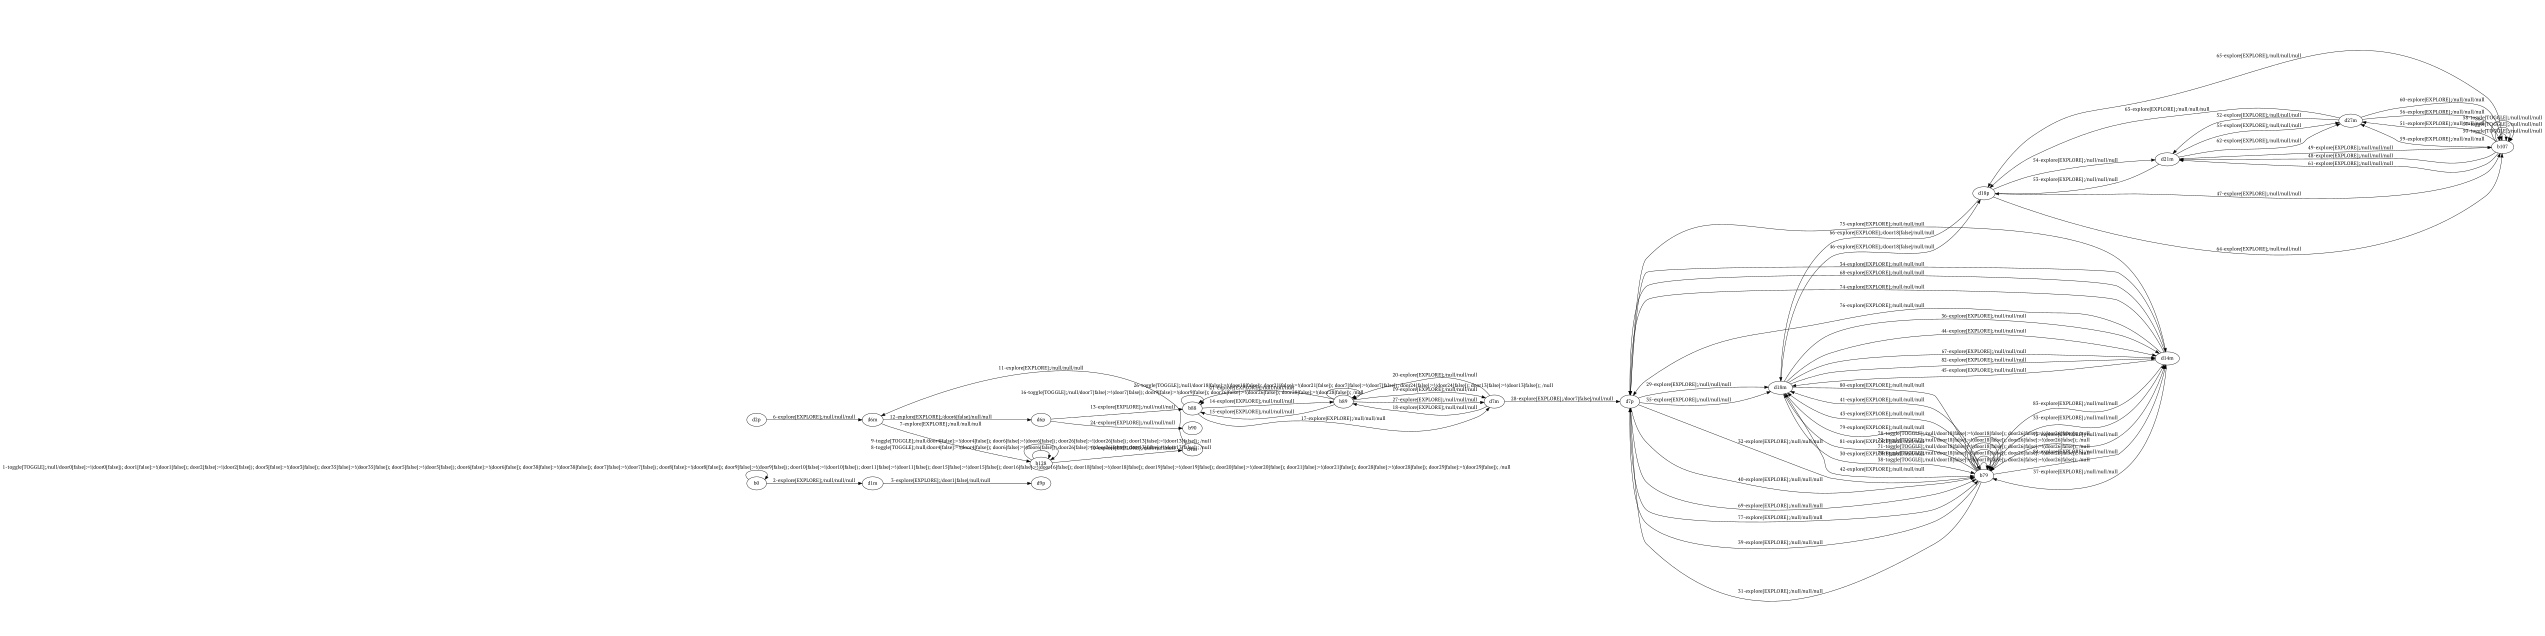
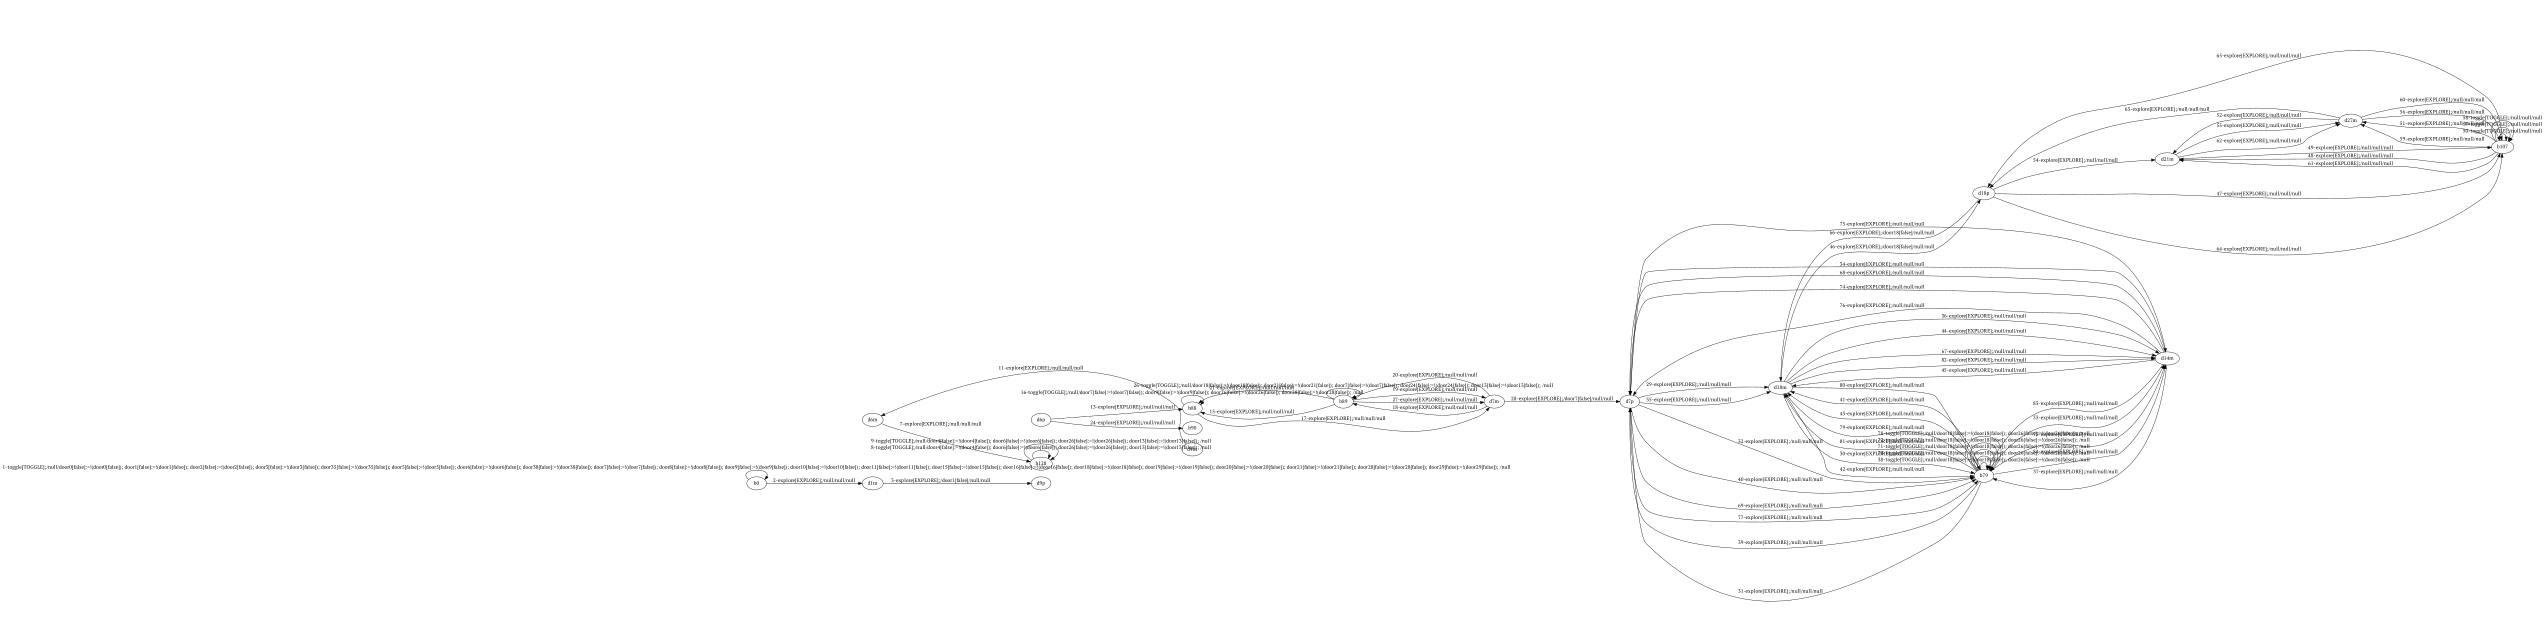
edge "d21m" -> "d18p": removed, label "53-explore[EXPLORE];/null/null/null"
edge "b88" -> "b89": removed, label "14-explore[EXPLORE];/null/null/null"
node "d2p": removed
edge "d6m" -> "d6p": removed, label "12-explore[EXPLORE];/door6[false]/null/null"
edge "b128" -> "d4m": removed, label "10-explore[EXPLORE];/null/null/null"
